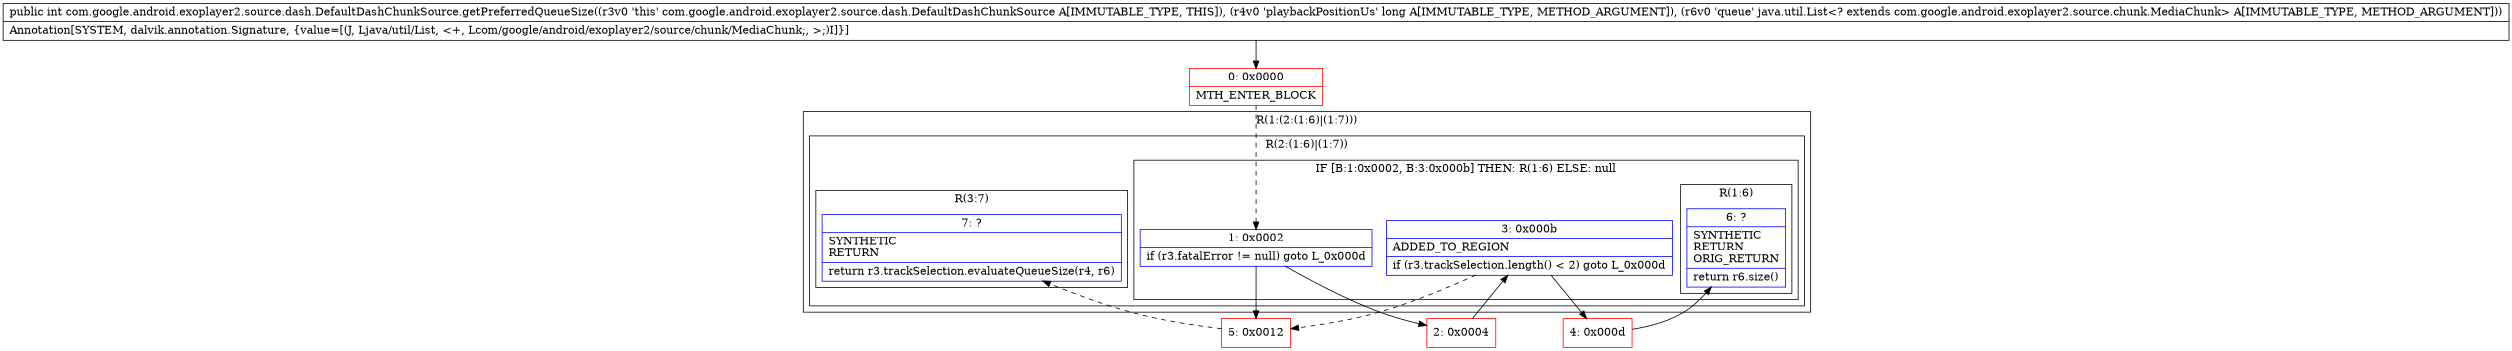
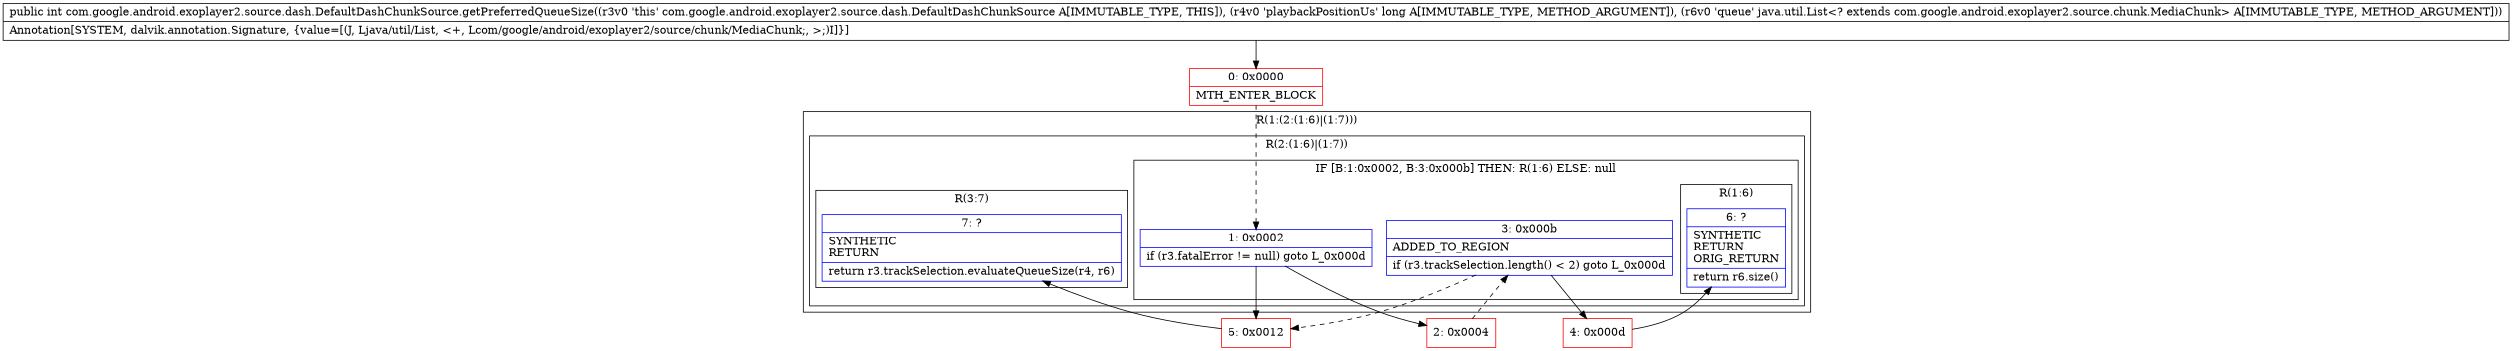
edge "2: 0x0004" -> "3: 0x000b": style solid -> dashed
edge "5: 0x0012" -> "7: ?": style dashed -> solid
